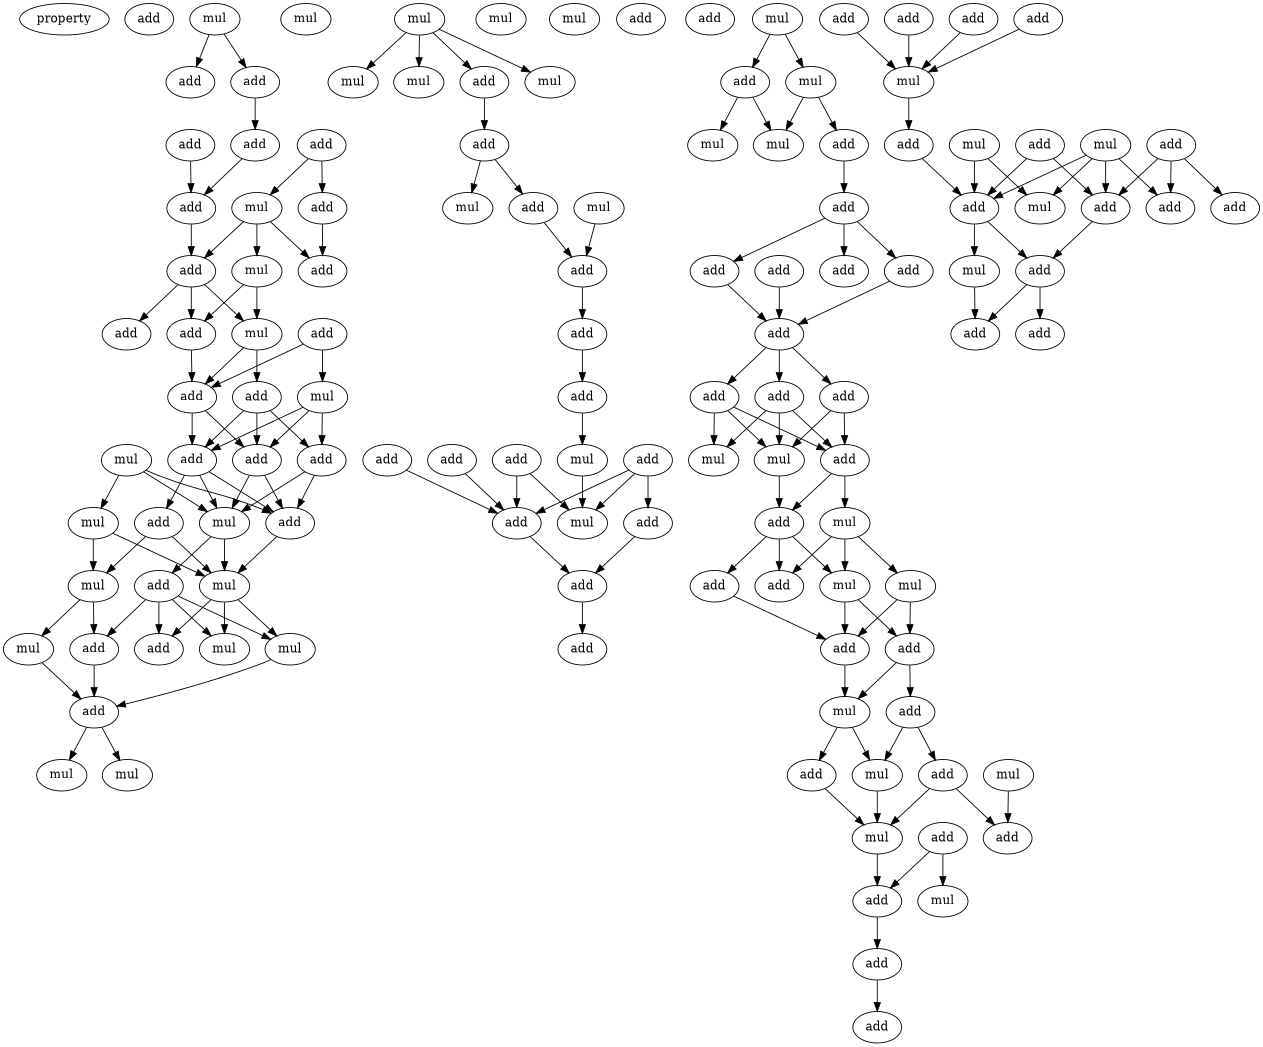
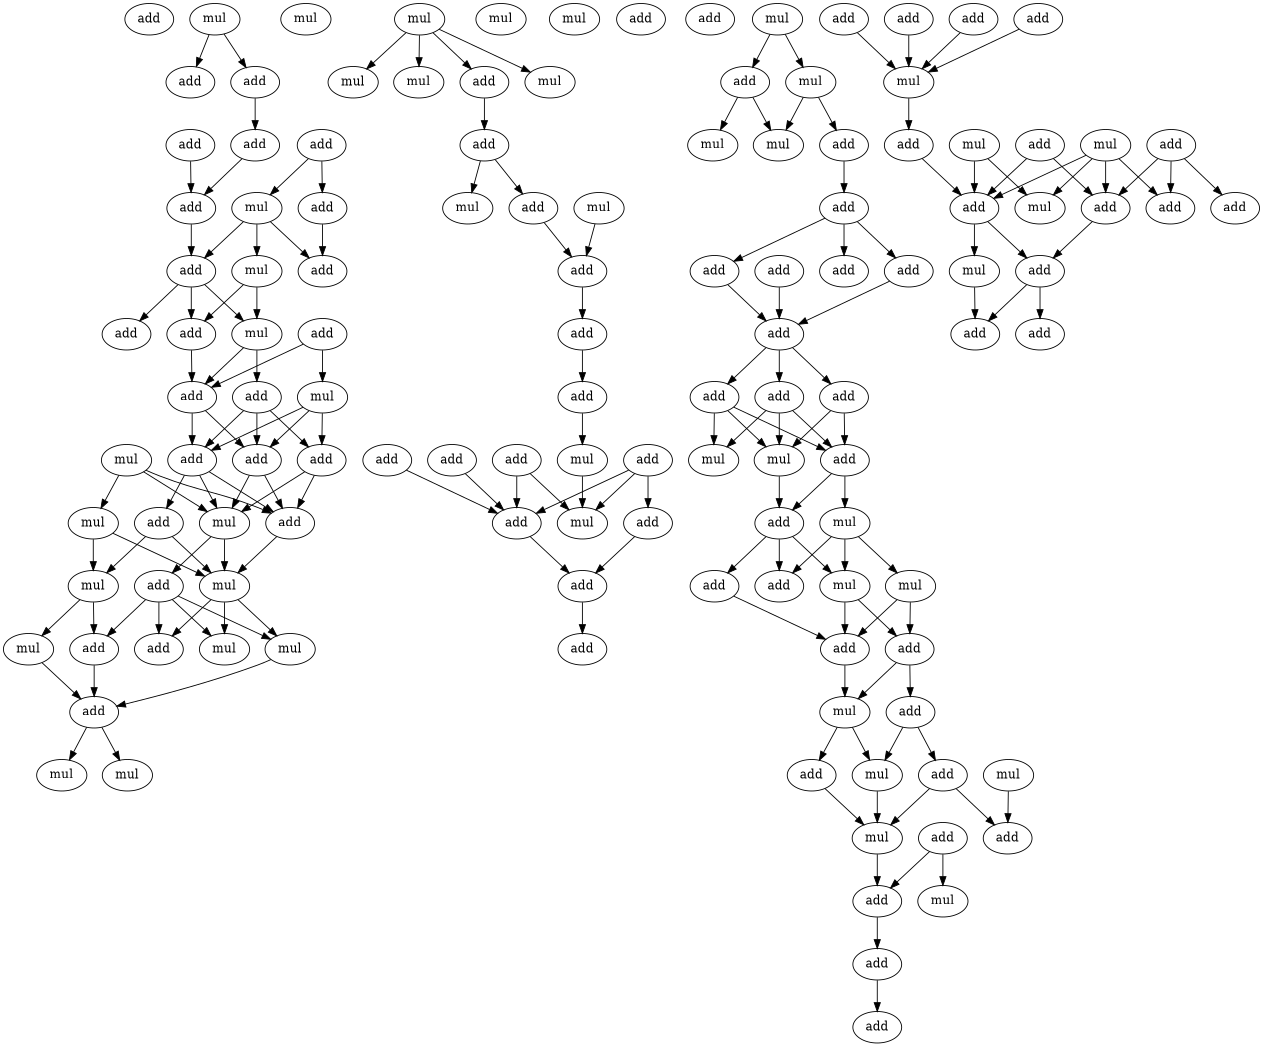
node "property": removed
